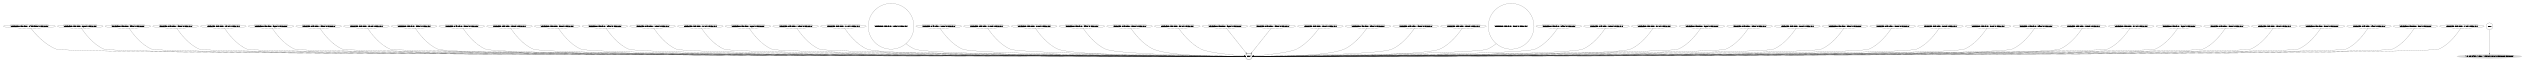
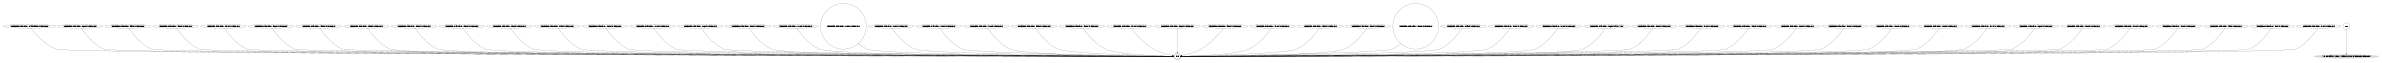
node "(obstacle-avoidance auv t54point ssssonar0)": removed
node "(obstacle-avoidance auv t31point ssssonar0)": removed
node "(obstacle-avoidance auv t26point ssssonar0)": label "(obstacle-avoidance auv t26point ssssonar0)" -> "(obstacle-avoidance auv t26point following0)"
node "(obstacle-avoidance auv t19point ssssonar0)": removed
